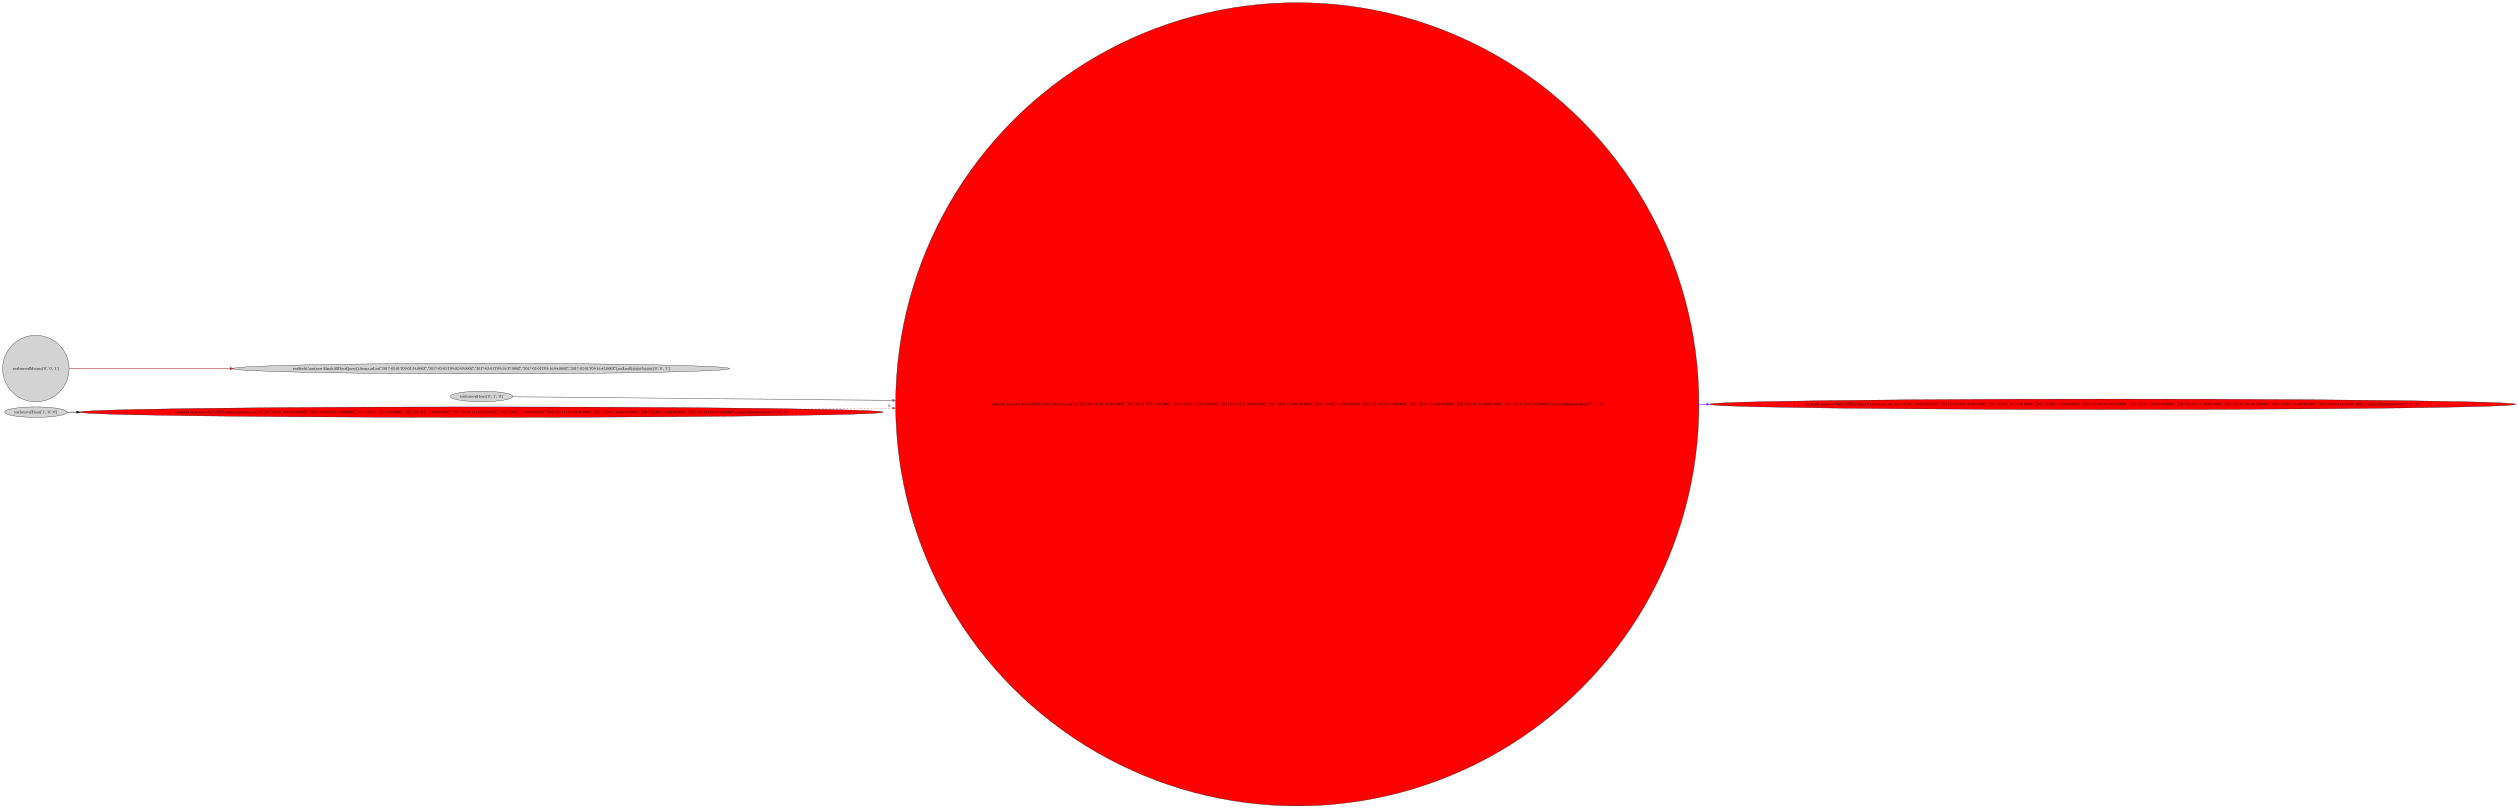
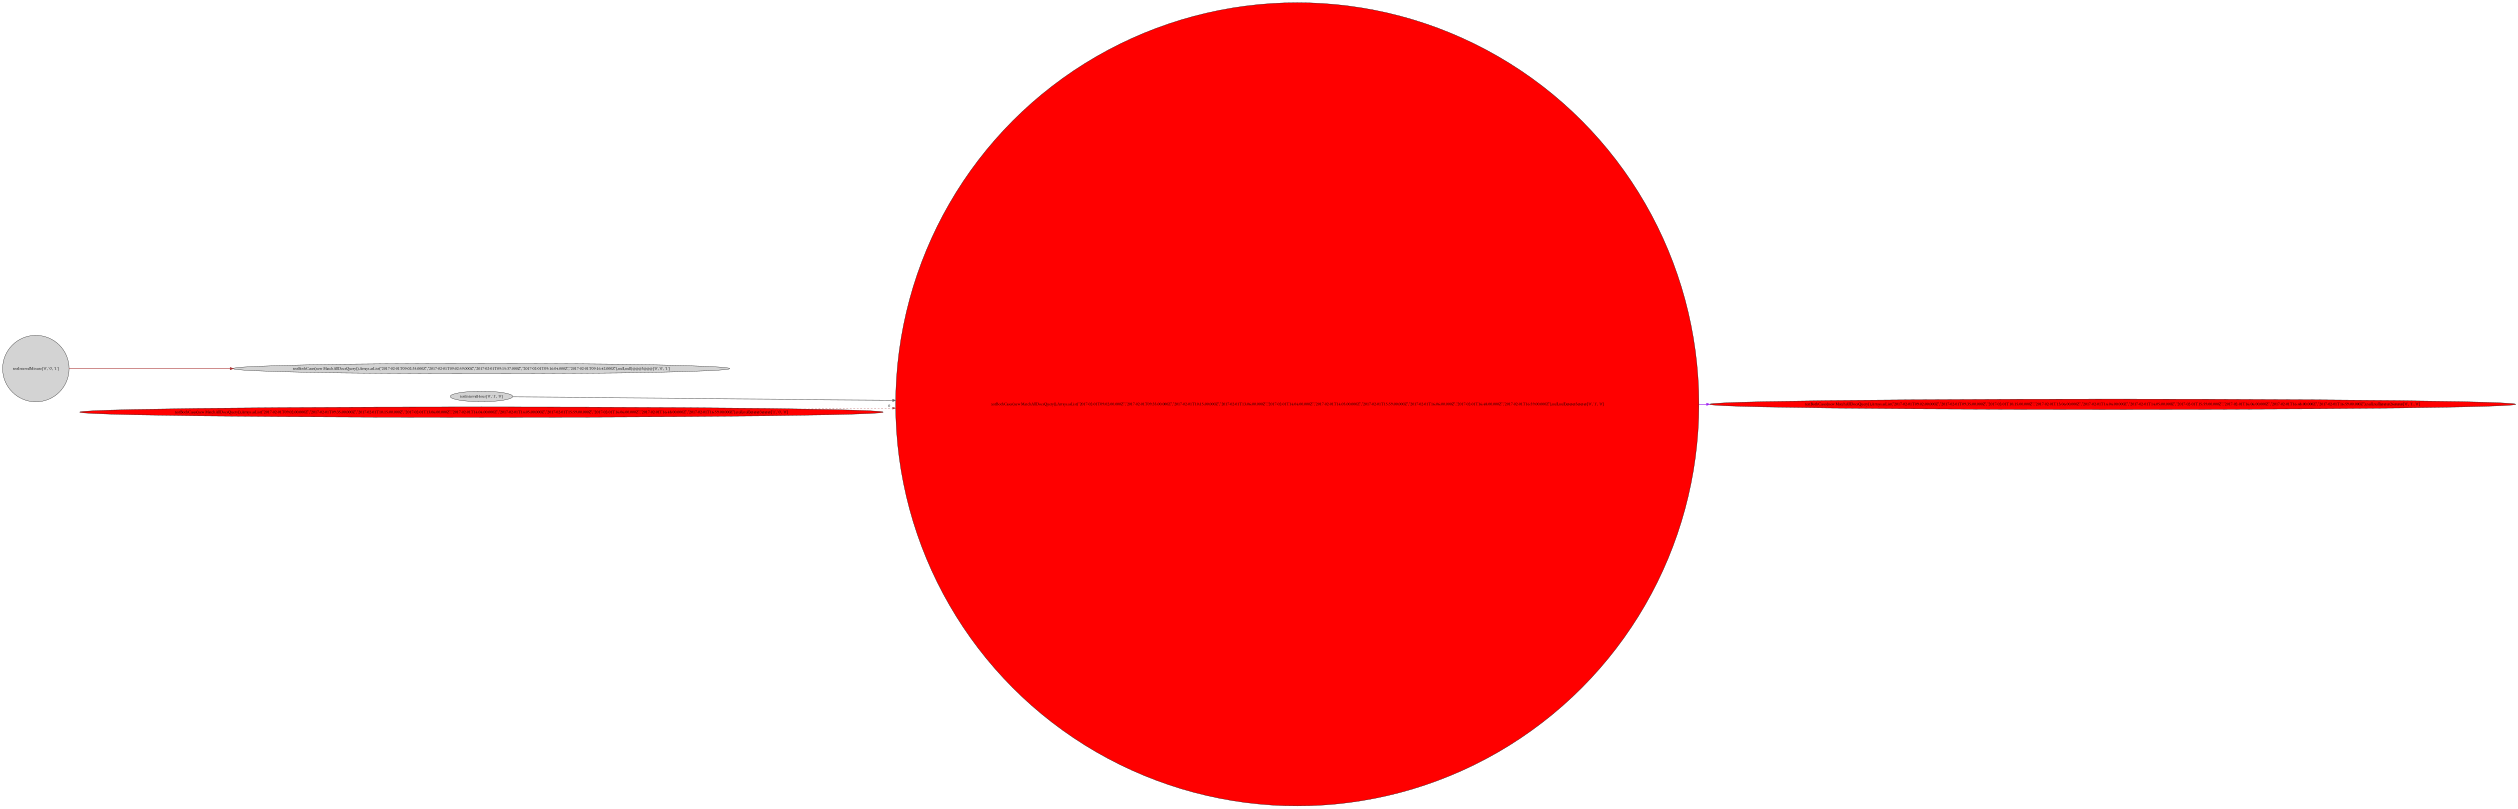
node "testIntervalHour['1', '0', '0']": removed
